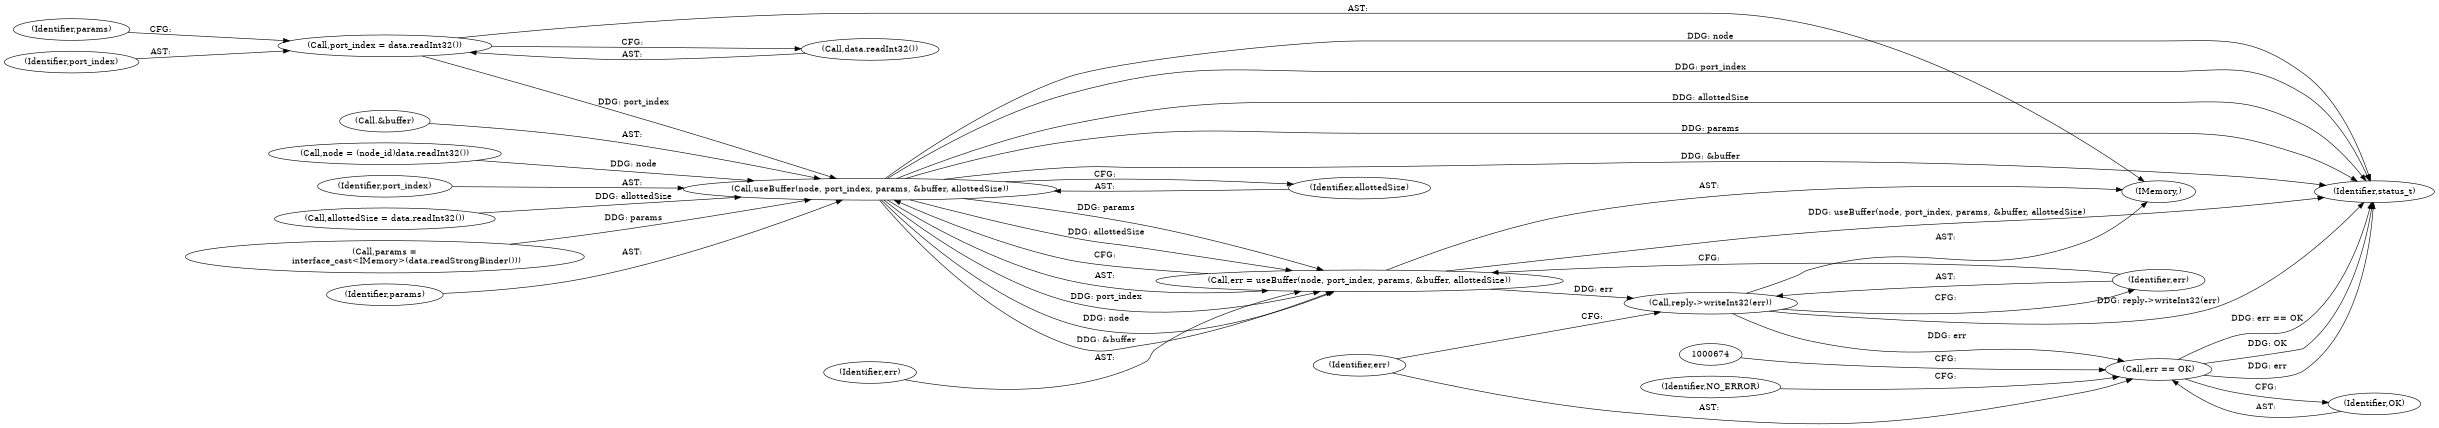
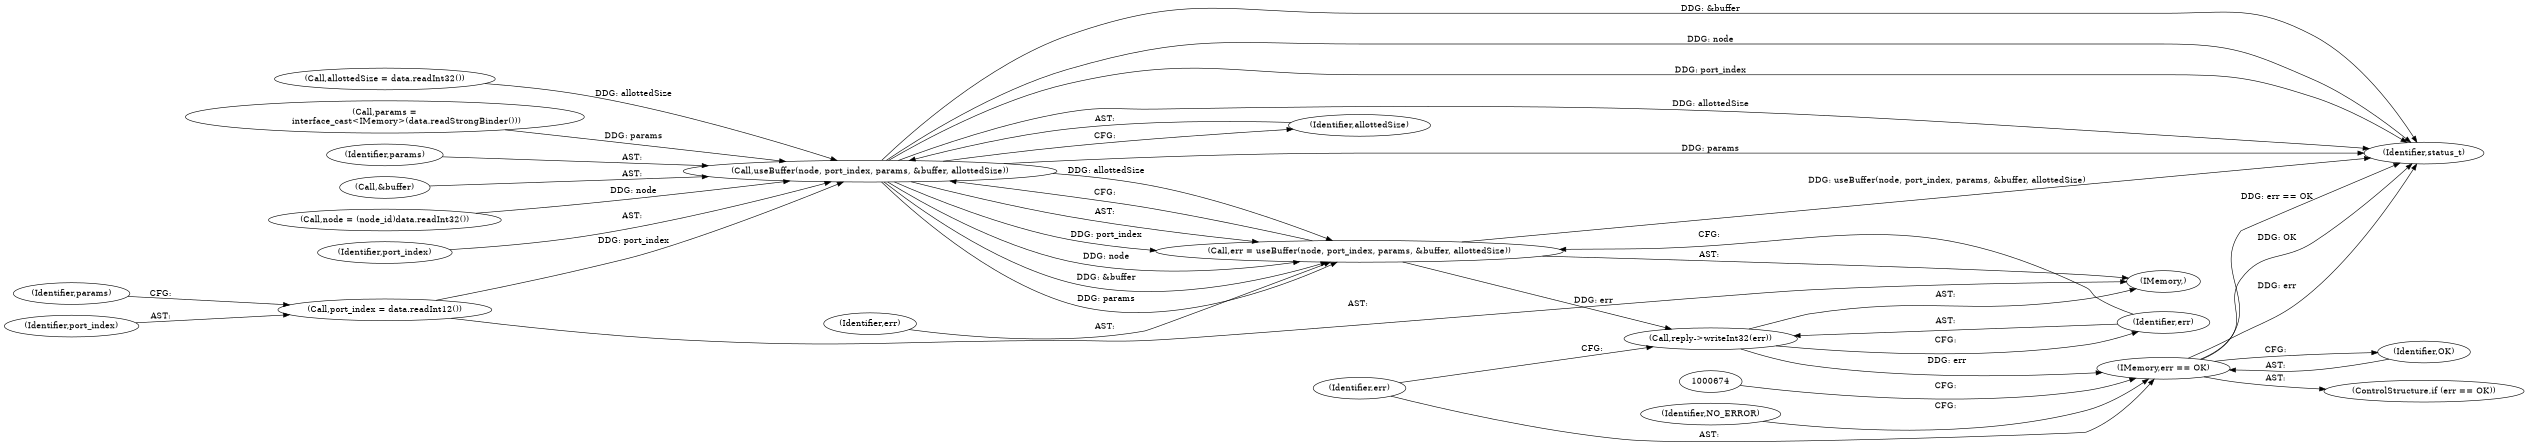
node "(Call,port_index = data.readInt32())": label "(Call,port_index = data.readInt32())" -> "(Call,port_index = data.readInt12())"
node "(Call,data.readInt32())": removed
edge "(Call,reply->writeInt32(err))" -> "(Identifier,status_t)": removed, label "DDG: reply->writeInt32(err)"
node "(Call,err == OK)": label "(Call,err == OK)" -> "(IMemory,err == OK)"
node "(ControlStructure,if (err == OK))": added
